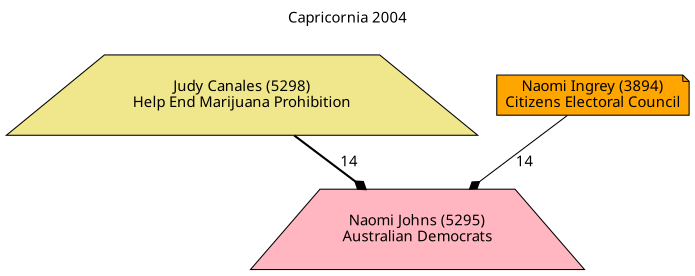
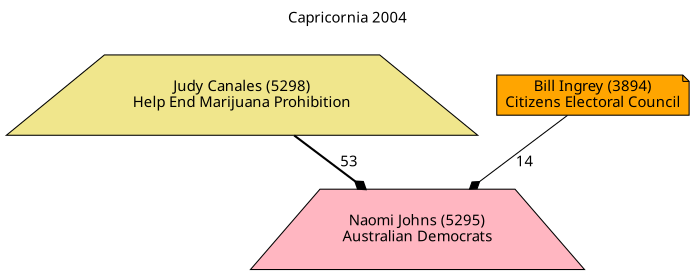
node "Naomi Ingrey (3894) Citizens Electoral Council": label "Naomi Ingrey (3894) Citizens Electoral Council" -> "Bill Ingrey (3894) Citizens Electoral Council"
edge "Judy Canales (5298) Help End Marijuana Prohibition" -> "Naomi Johns (5295) Australian Democrats": label "14" -> "53"
